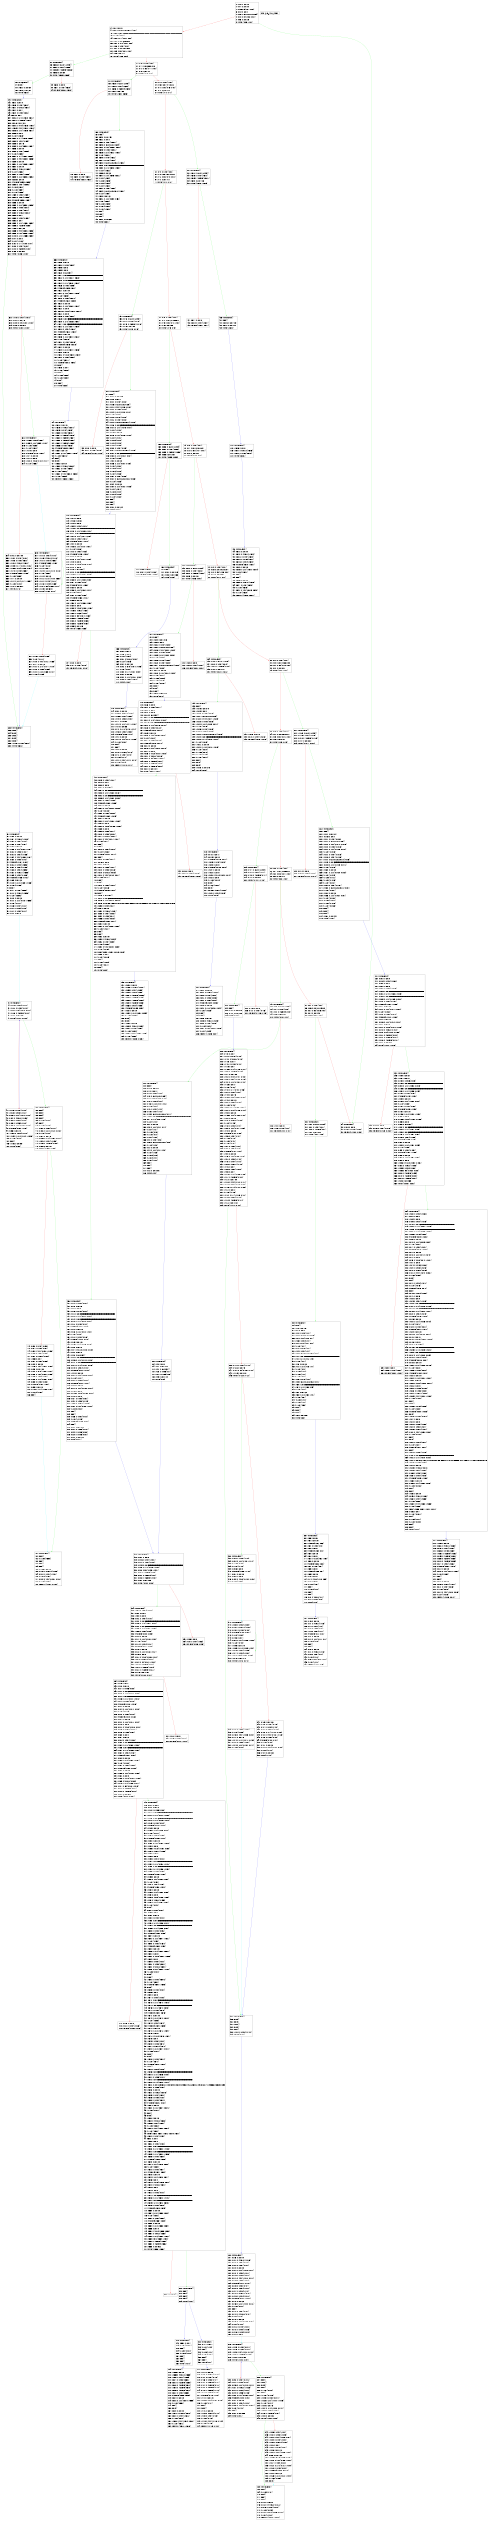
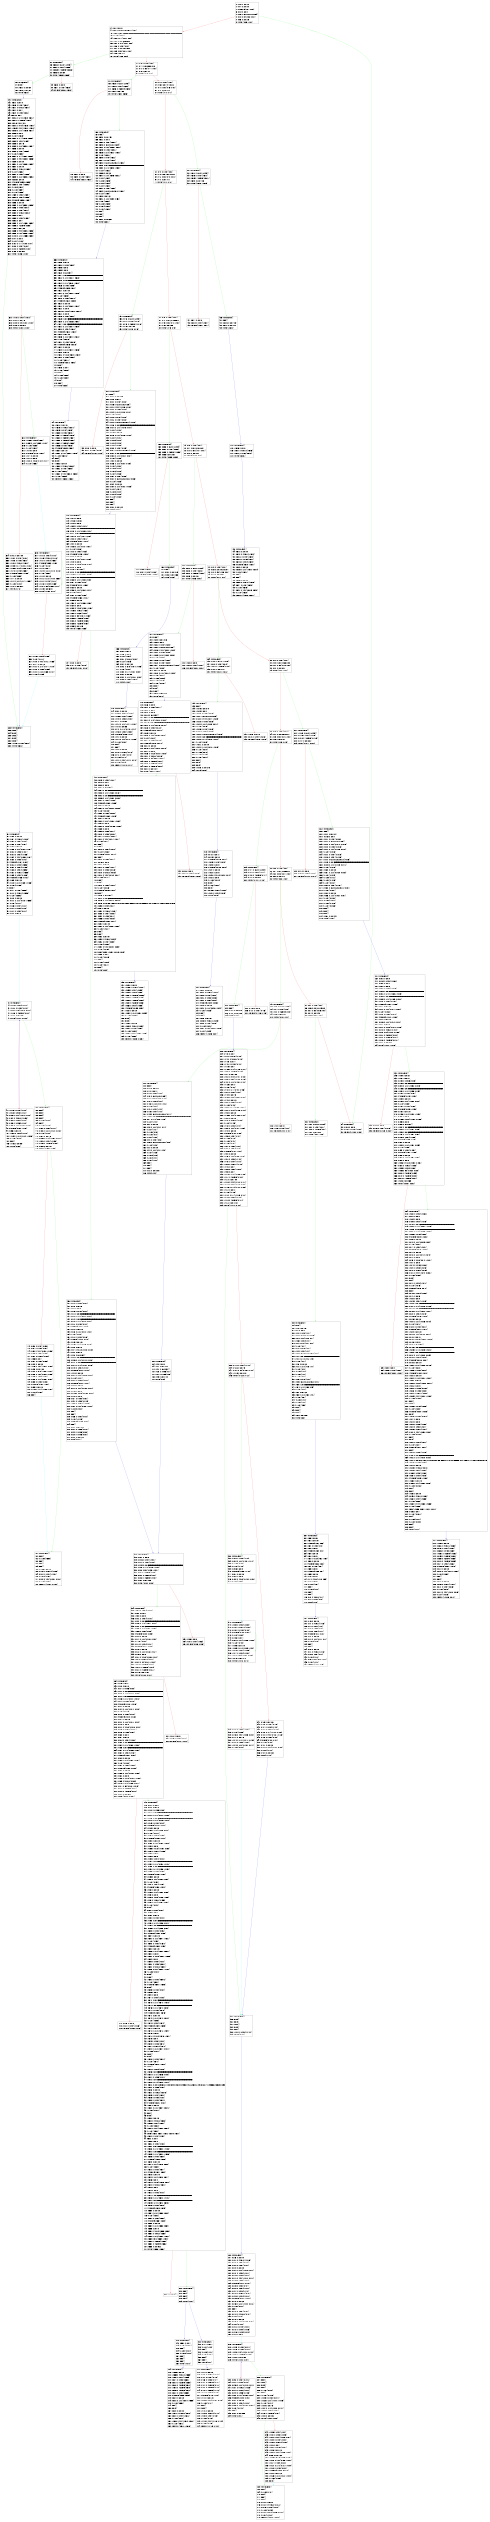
node "e8e: [NO_SSA] STOP": removed
